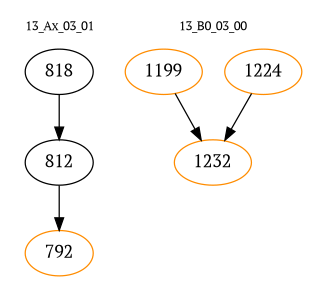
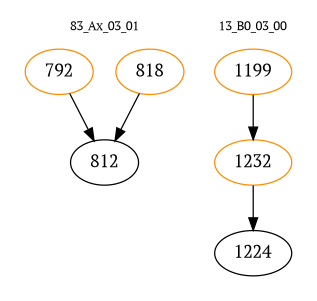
cluster "13_Ax_03_01": label "13_Ax_03_01" -> "83_Ax_03_01"
node "818": color black -> darkorange
node "1224": color darkorange -> black
edge "1224" -> "1232": reversed
edge "812" -> "792": reversed
